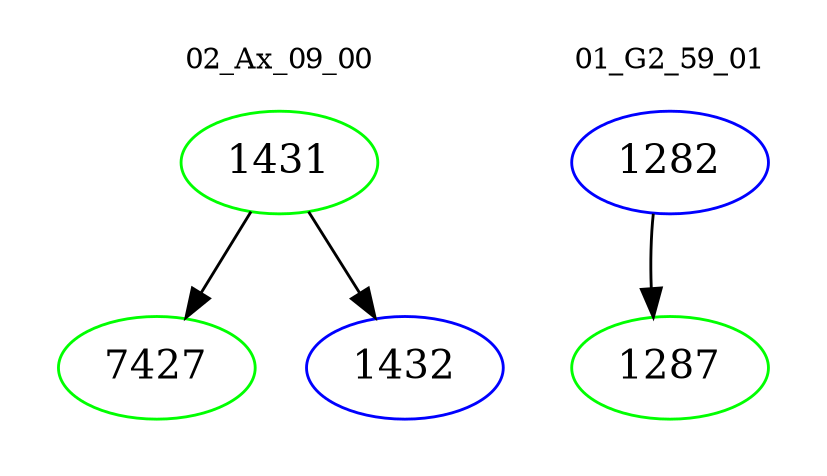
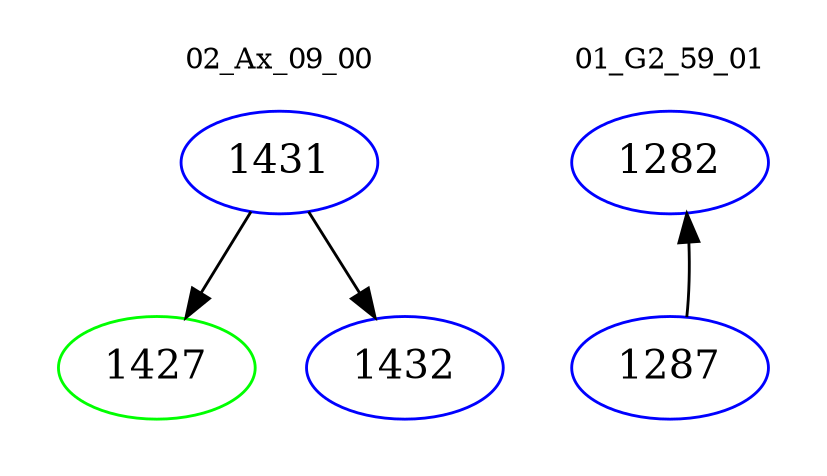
node "1431": color green -> blue
edge "1282" -> "1287": reversed
node "7427": label "7427" -> "1427"
node "1287": color green -> blue
